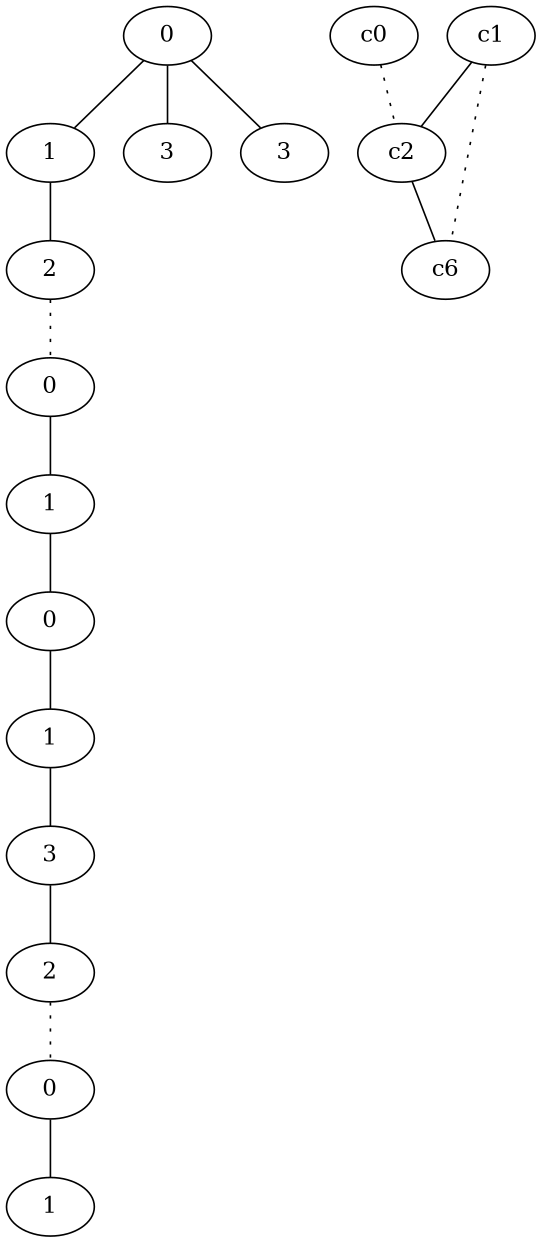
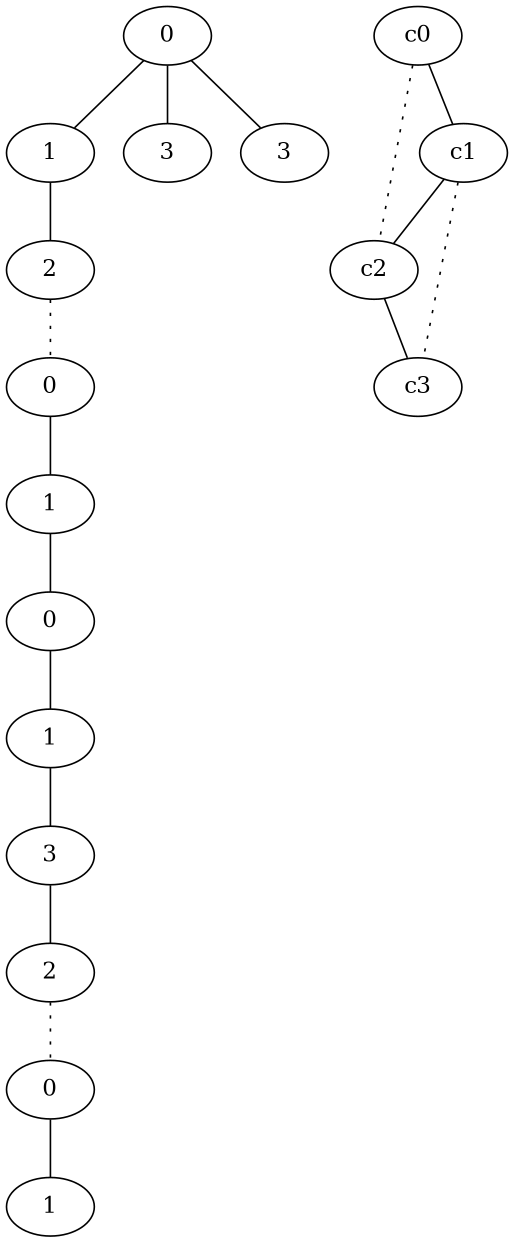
edge "c0" -- "c1": added
node "c6": label "c6" -> "c3"
